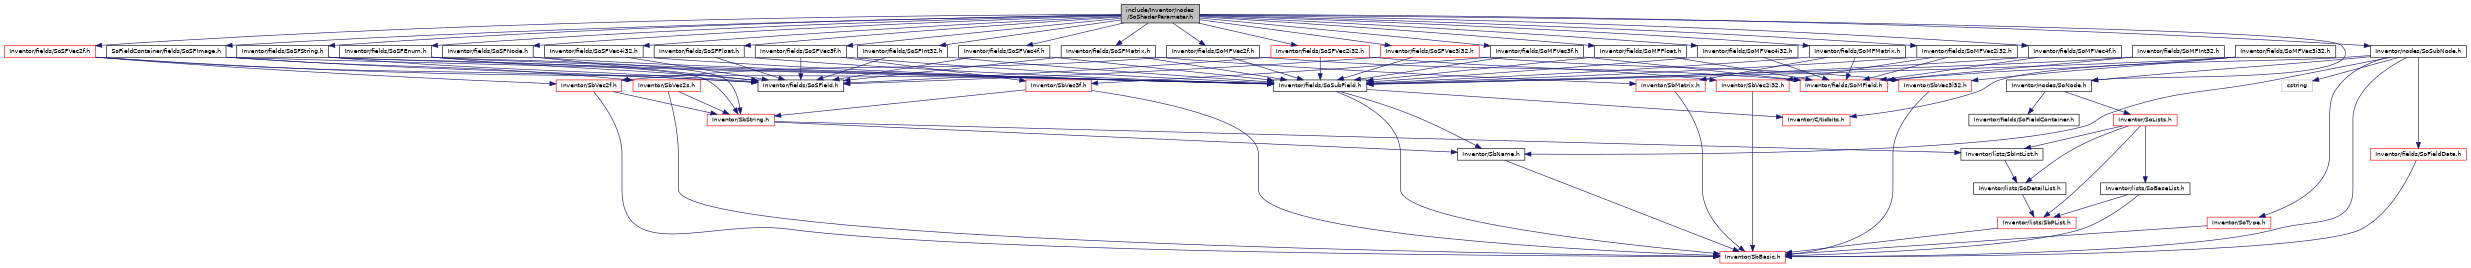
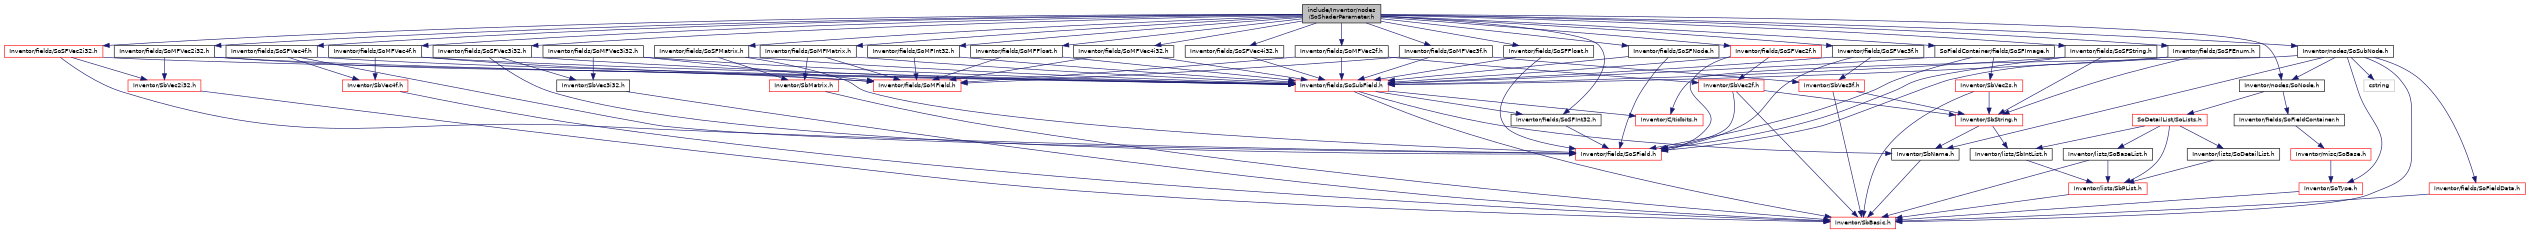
edge "include/Inventor/nodes /SoShaderParameter.h" -> "Inventor/fields/SoMFInt32.h": added
node "Inventor/fields/SoSFVec3i32.h": color red -> black
edge "Inventor/fields/SoSFInt32.h" -> "Inventor/fields/SoSubField.h": reversed
edge "Inventor/fields/SoSFVec4i32.h" -> "Inventor/fields/SoSField.h": now "Inventor/SbVec2f.h" -> "Inventor/fields/SoSField.h"
node "Inventor/SbVec4f.h": added
node "Inventor/fields/SoSField.h": color black -> red
node "Inventor/fields/SoSubField.h": color black -> red
node "Inventor/SbVec3i32.h": color red -> black
node "Inventor/SoLists.h": label "Inventor/SoLists.h" -> "SoDetailList/SoLists.h"
node "Inventor/misc/SoBase.h": added
edge "Inventor/lists/SbIntList.h" -> "Inventor/lists/SoDetailList.h": now "Inventor/lists/SbIntList.h" -> "Inventor/lists/SbPList.h"
